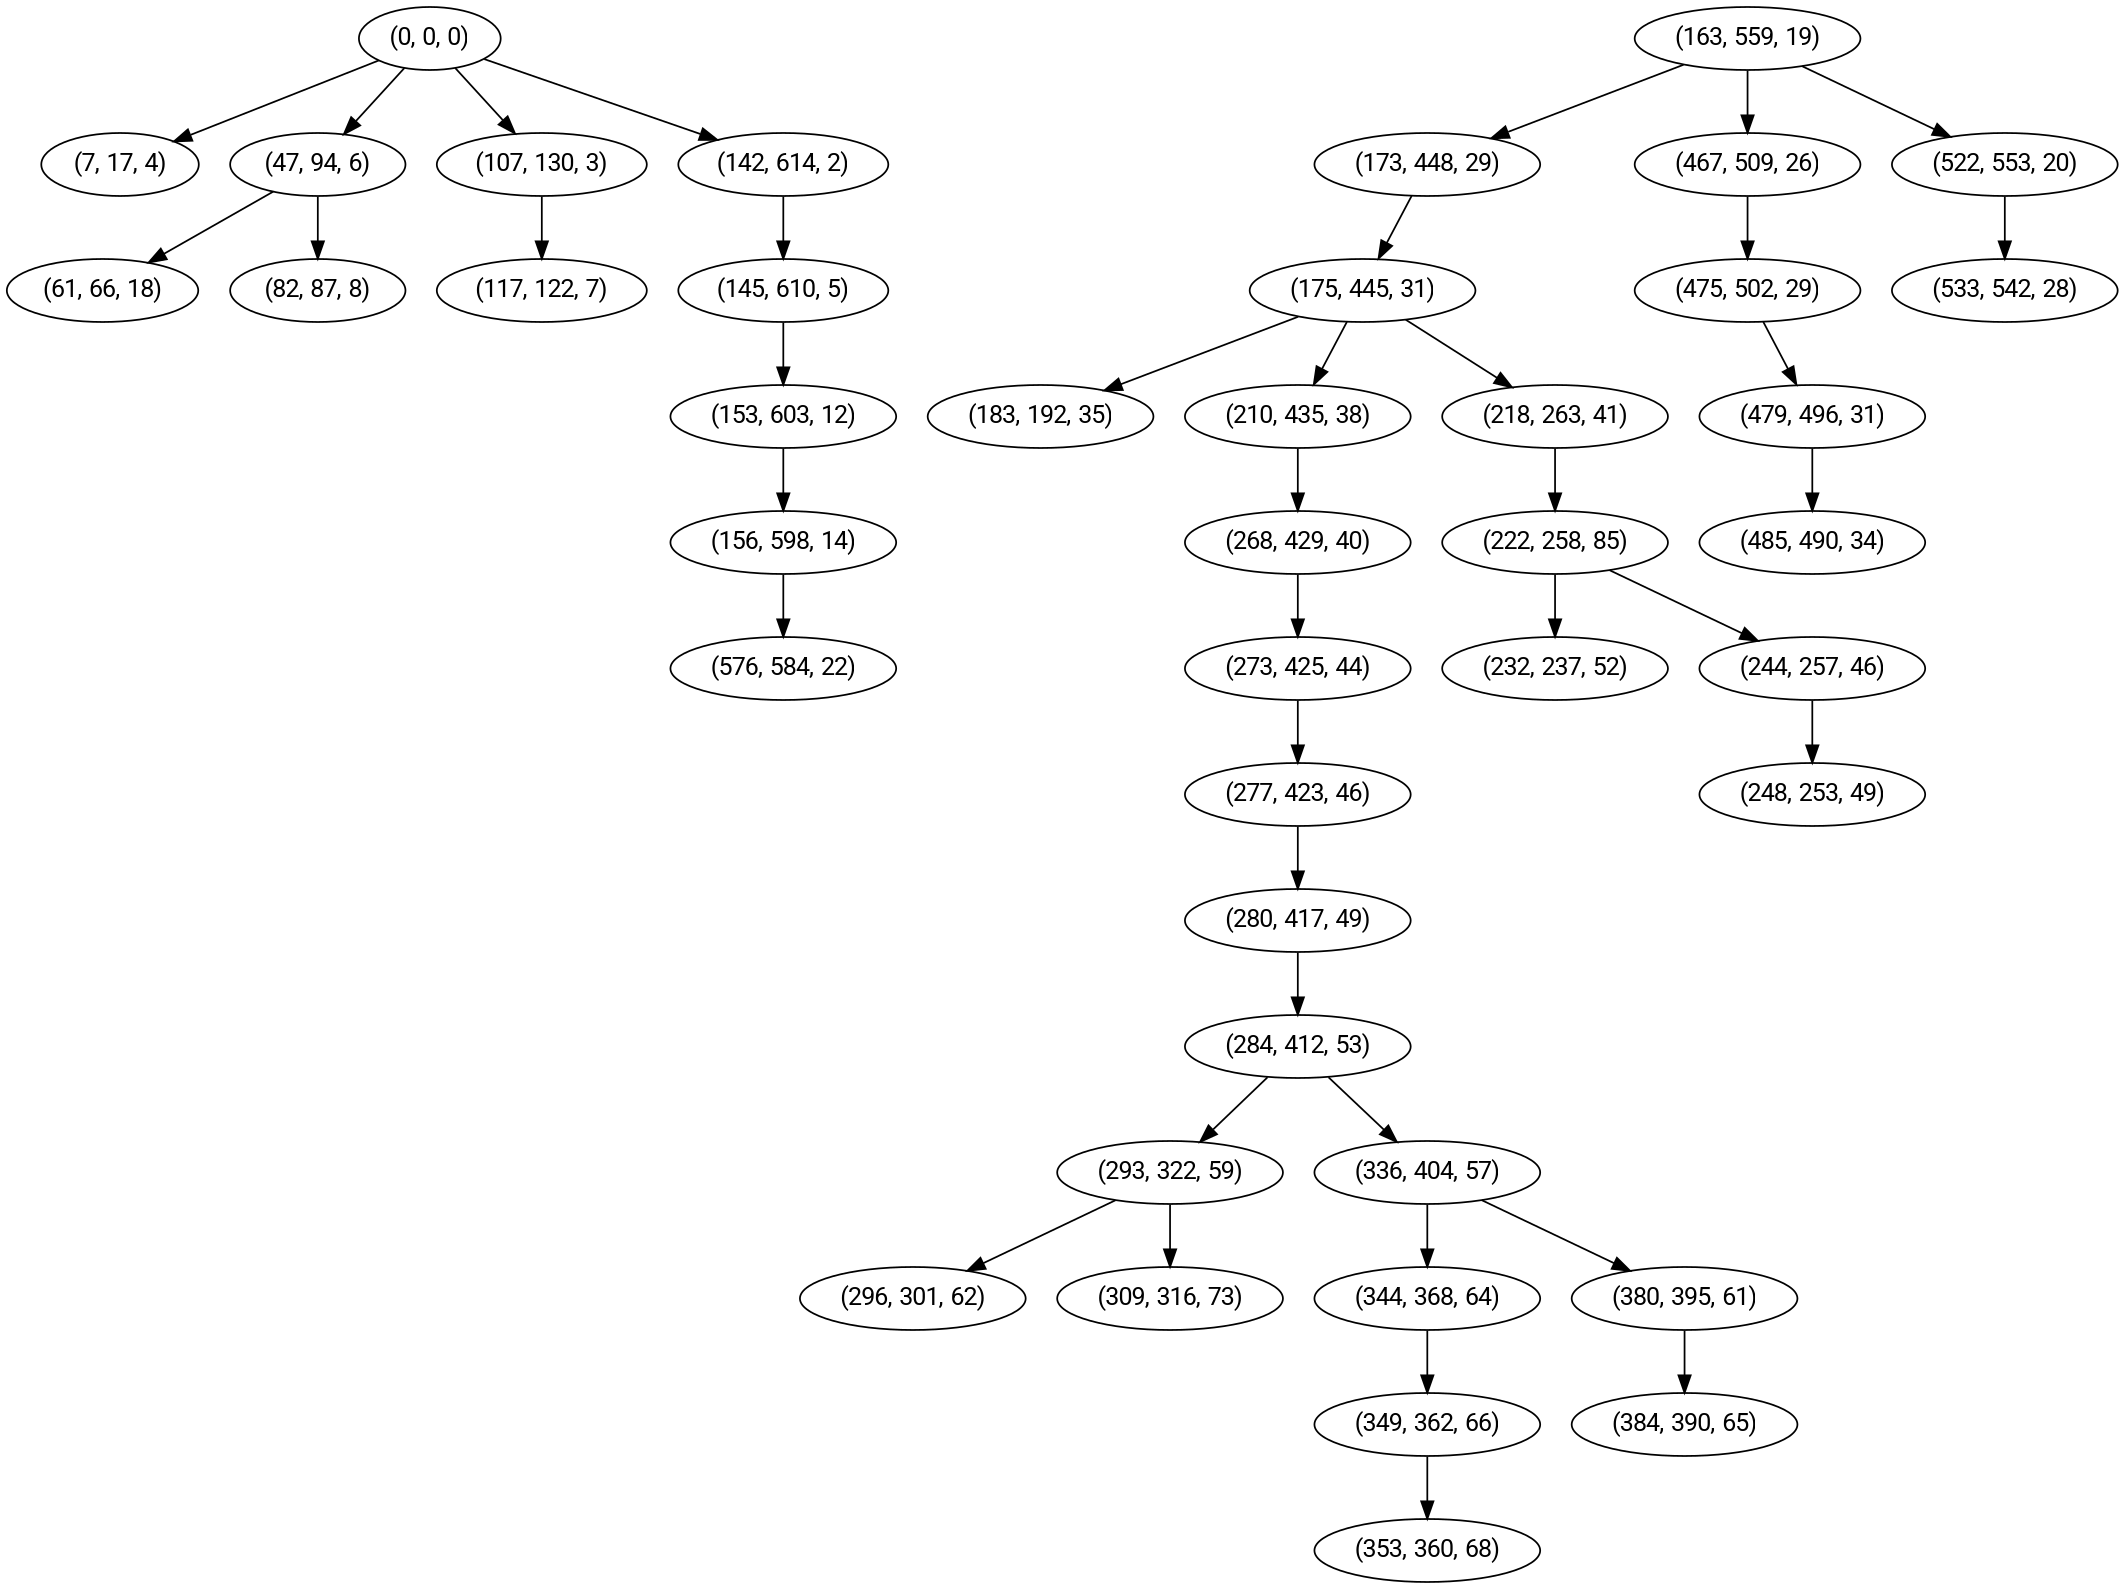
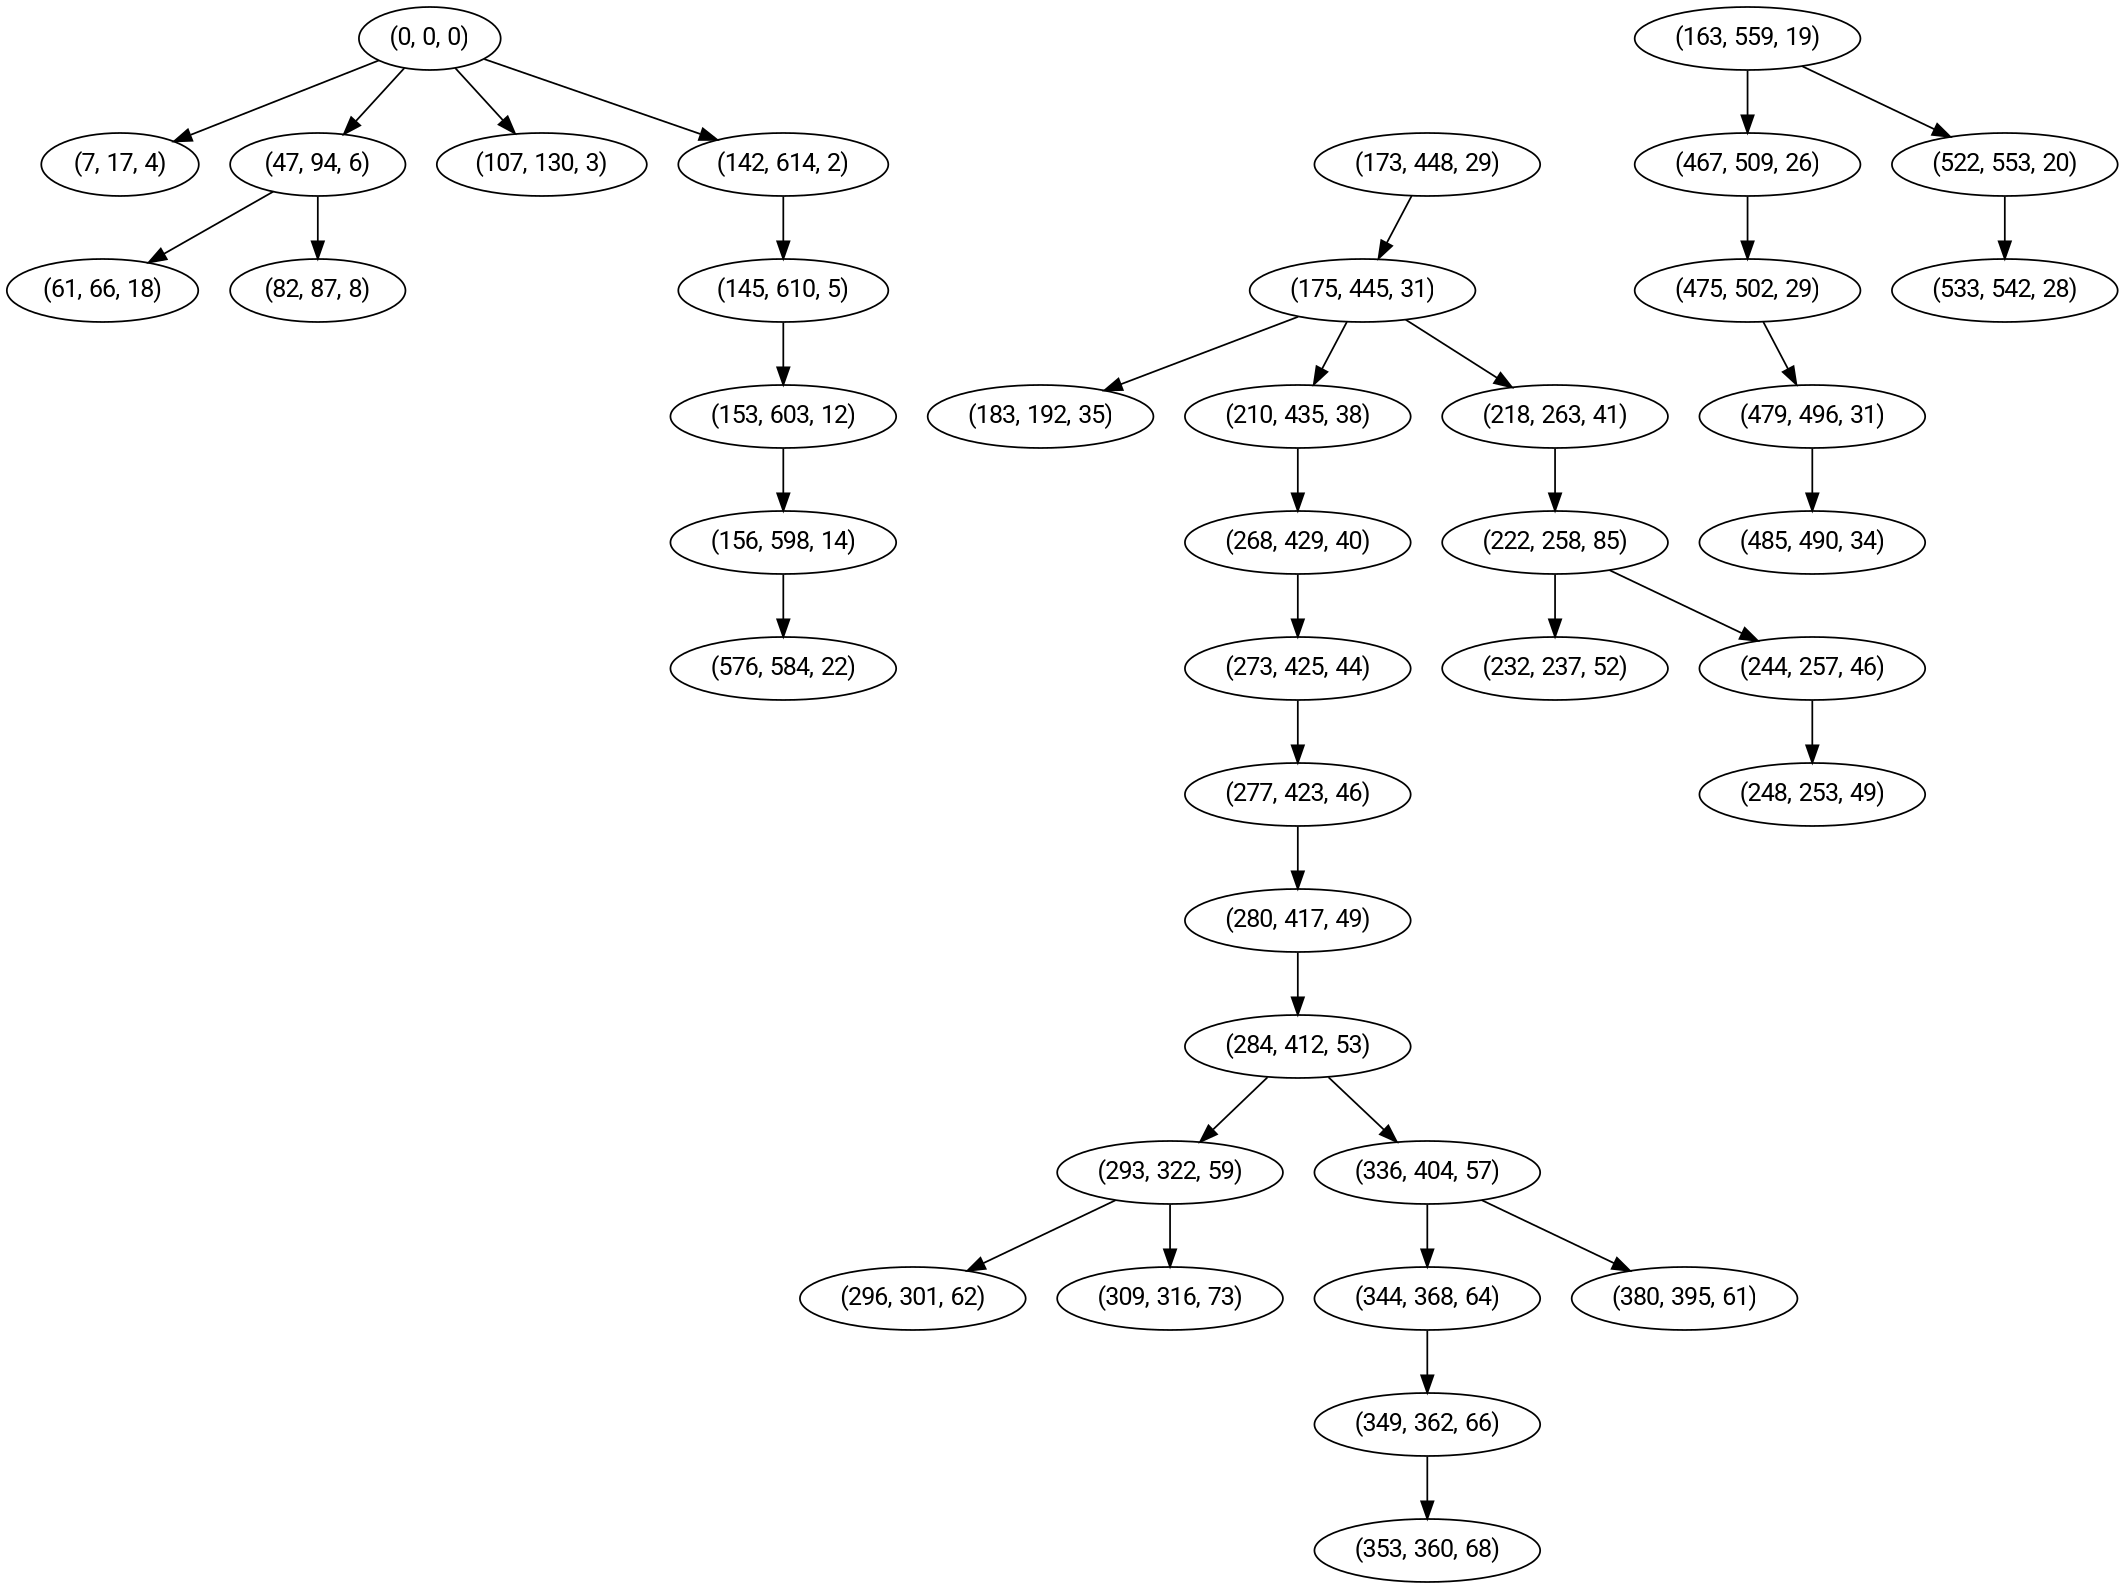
edge "(163, 559, 19)" -> "(173, 448, 29)": removed
node "(117, 122, 7)": removed
node "(384, 390, 65)": removed
